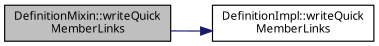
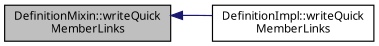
edge "DefinitionMixin::writeQuick MemberLinks" -> "DefinitionImpl::writeQuick MemberLinks": reversed
